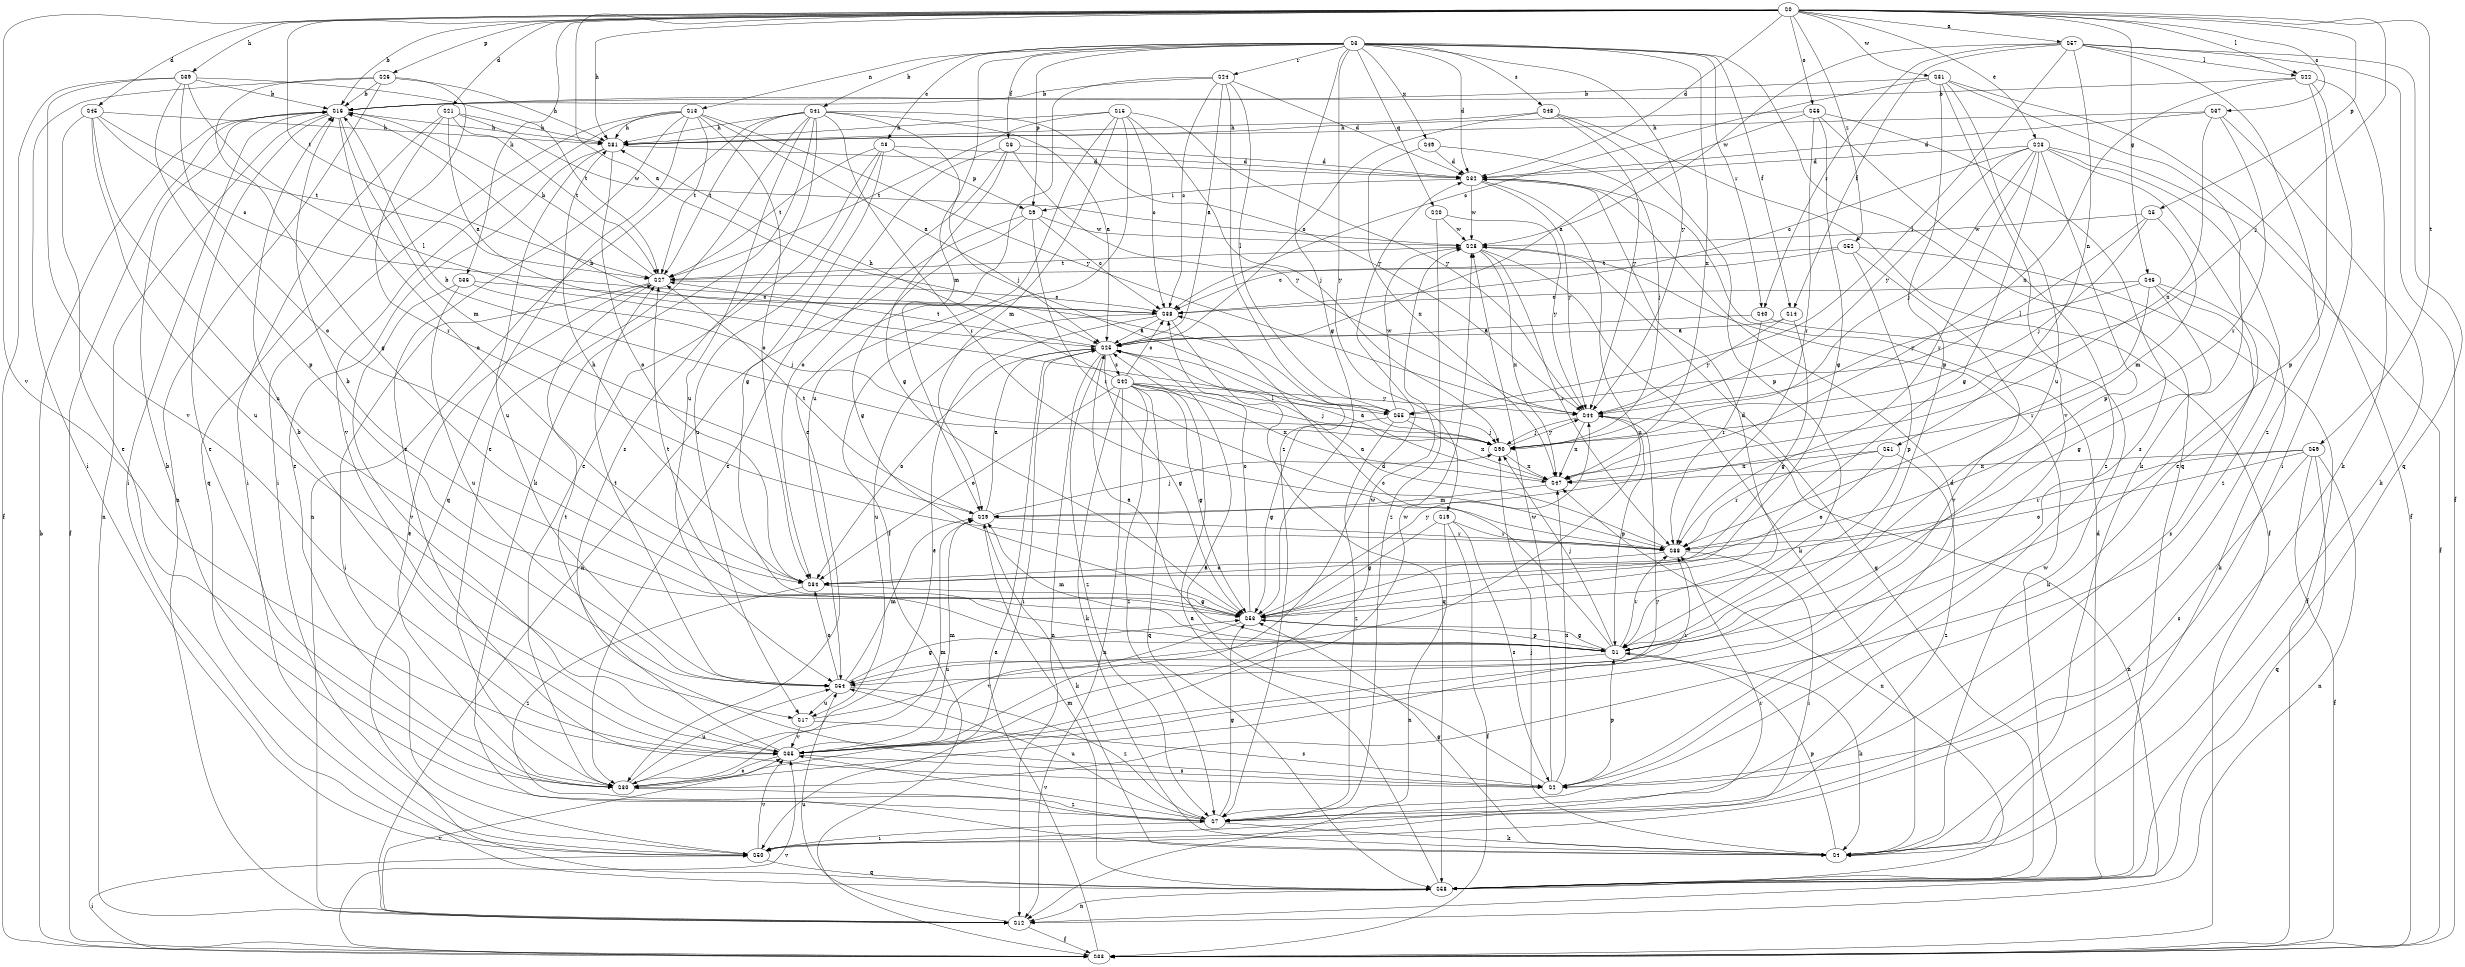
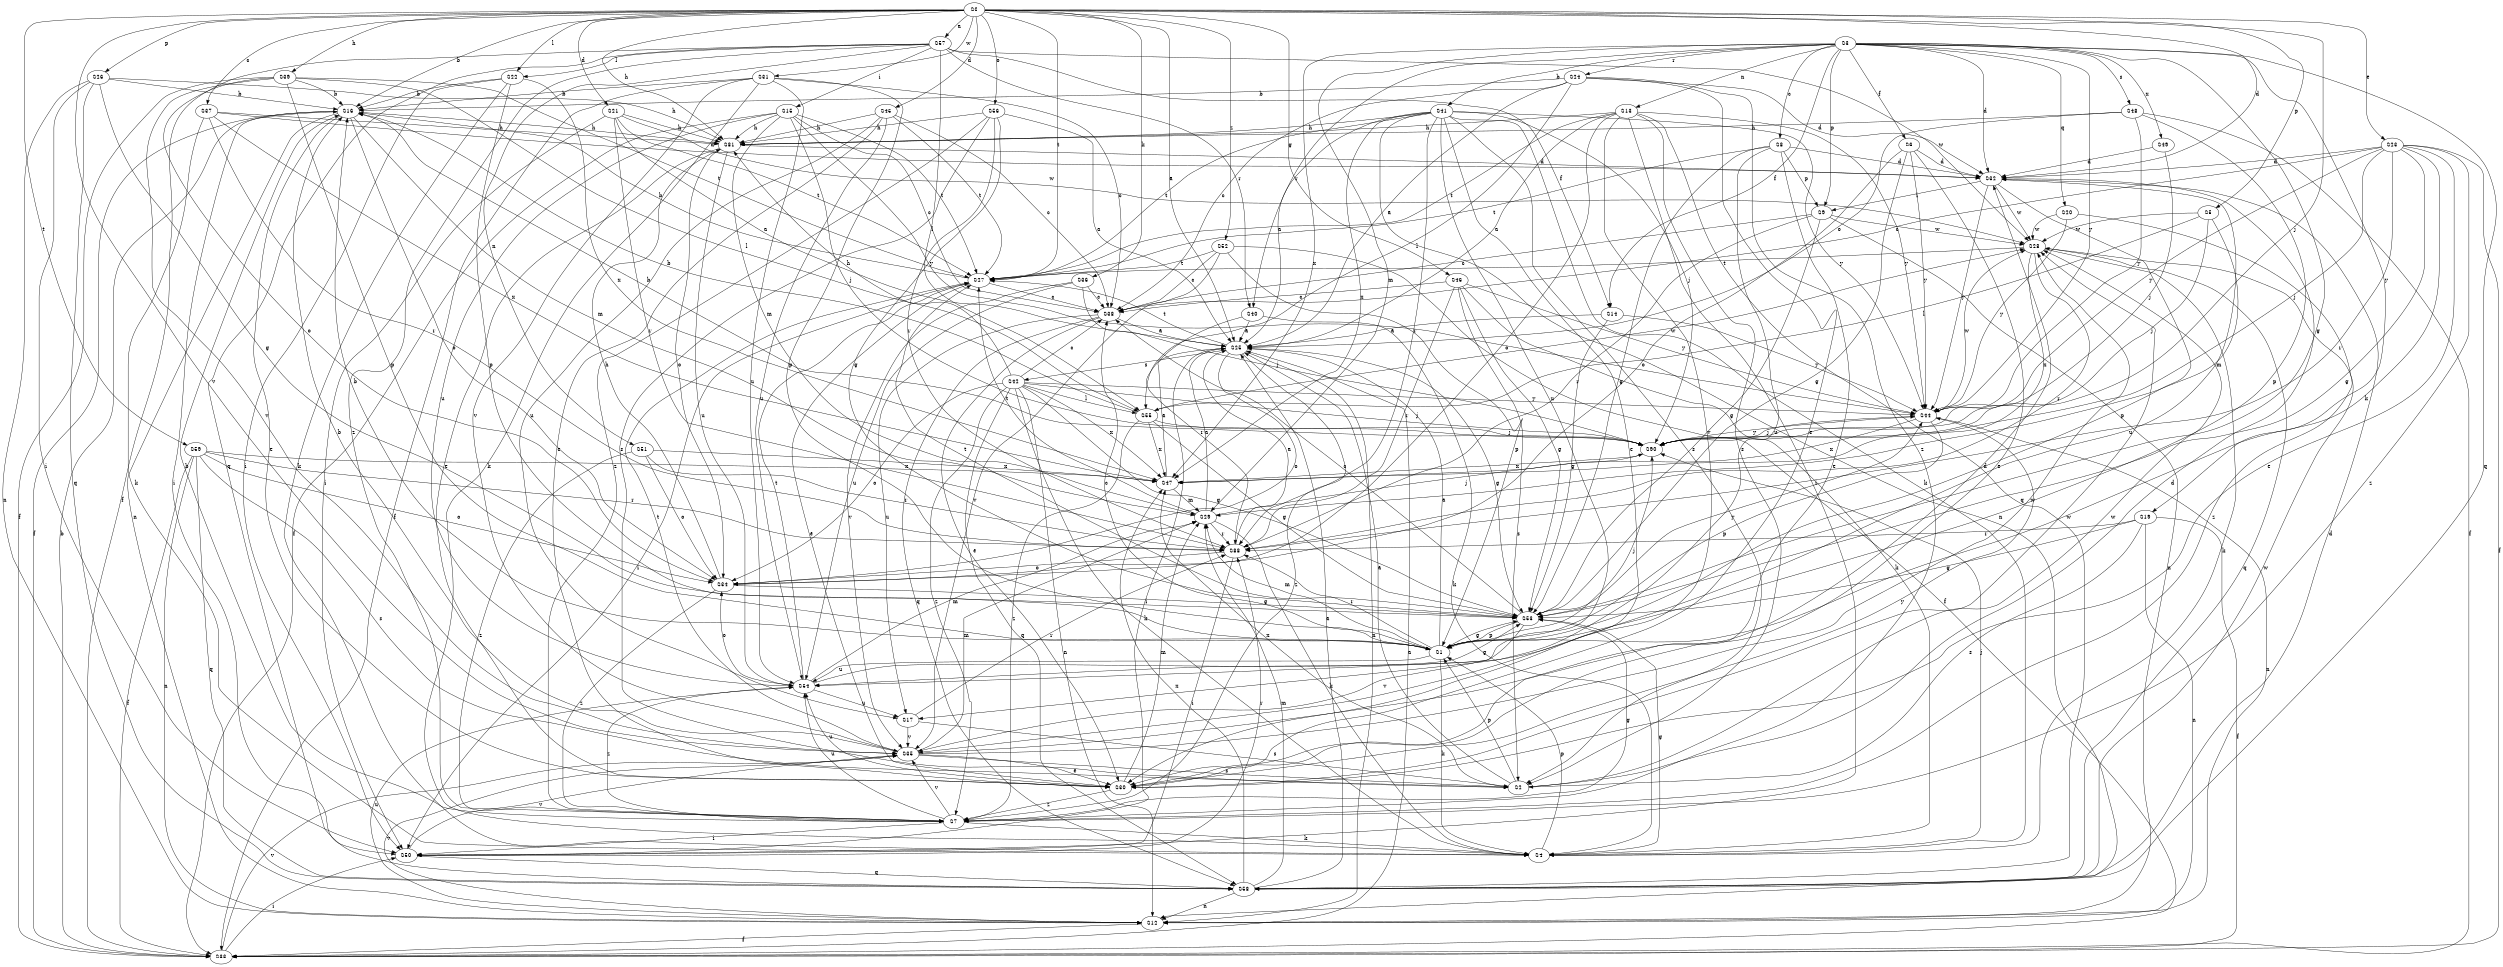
edge "S57" -> "S15": added, label "i"
edge "S49" -> "S47": now "S41" -> "S47"
edge "S44" -> "S28": added, label "w"
edge "S23" -> "S1": label "p" -> "k"
edge "S32" -> "S1": label "d" -> "p"
edge "S35" -> "S30": label "c" -> "e"
